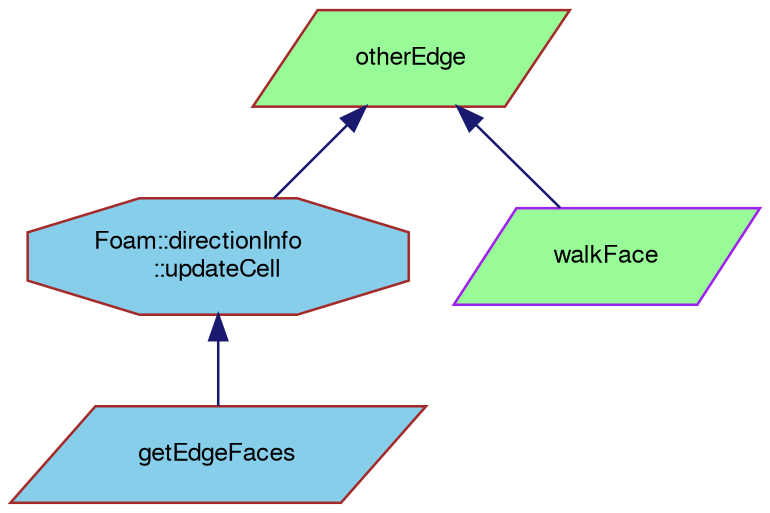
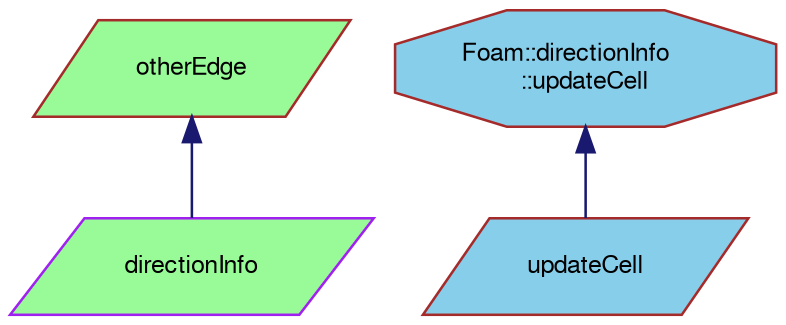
edge "Foam::directionInfo ::updateCell" -> "otherEdge": removed
node "walkFace": label "walkFace" -> "directionInfo"
node "getEdgeFaces": label "getEdgeFaces" -> "updateCell"
